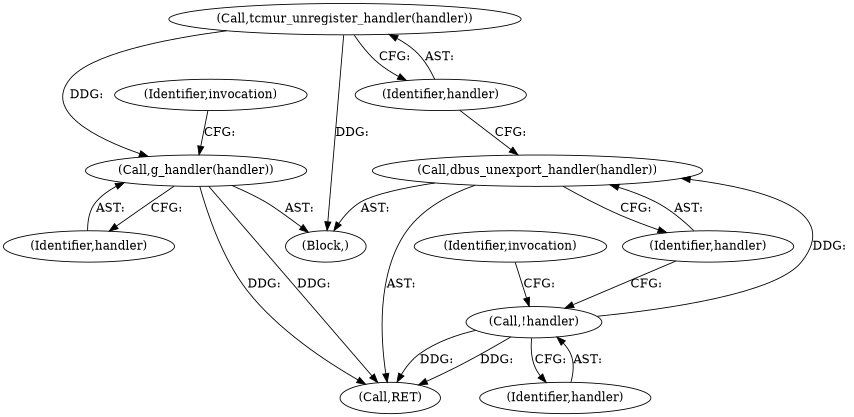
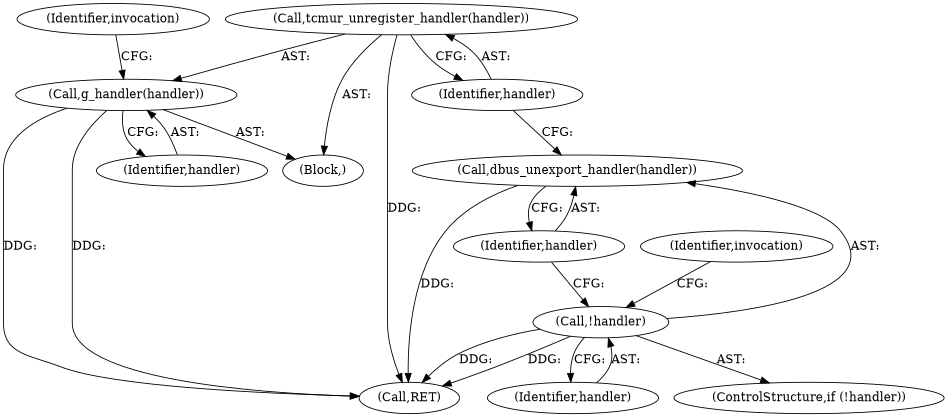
edge "(Call,tcmur_unregister_handler(handler))" -> "(Call,g_handler(handler))": label "DDG: " -> "AST: "
edge "(Call,tcmur_unregister_handler(handler))" -> "(Block,)": label "DDG: " -> "AST: "
edge "(Call,dbus_unexport_handler(handler))" -> "(Block,)": removed, label "AST:"
edge "(Call,tcmur_unregister_handler(handler))" -> "(Call,RET)": added, label "DDG:"
edge "(Call,!handler)" -> "(Call,dbus_unexport_handler(handler))": label "DDG: " -> "AST: "
edge "(Call,dbus_unexport_handler(handler))" -> "(Call,RET)": label "AST: " -> "DDG: "
node "(ControlStructure,if (!handler))": added
